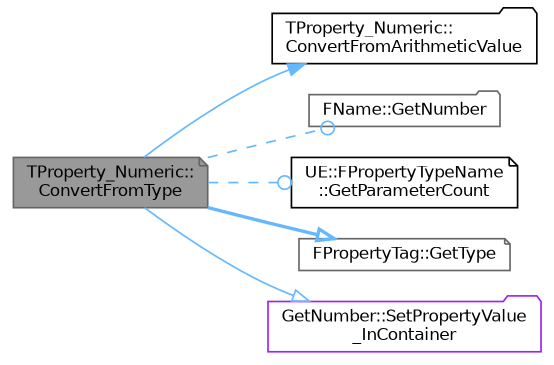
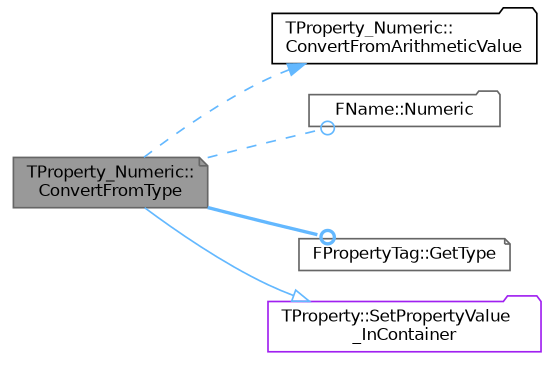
edge "TProperty_Numeric:: ConvertFromType" -> "TProperty_Numeric:: ConvertFromArithmeticValue": style solid -> dashed
node "FName::GetNumber": label "FName::GetNumber" -> "FName::Numeric"
node "UE::FPropertyTypeName ::GetParameterCount": removed
edge "TProperty_Numeric:: ConvertFromType" -> "FPropertyTag::GetType": arrowhead onormal -> odot
node "GetNumber::SetPropertyValue _InContainer": label "GetNumber::SetPropertyValue _InContainer" -> "TProperty::SetPropertyValue _InContainer"
